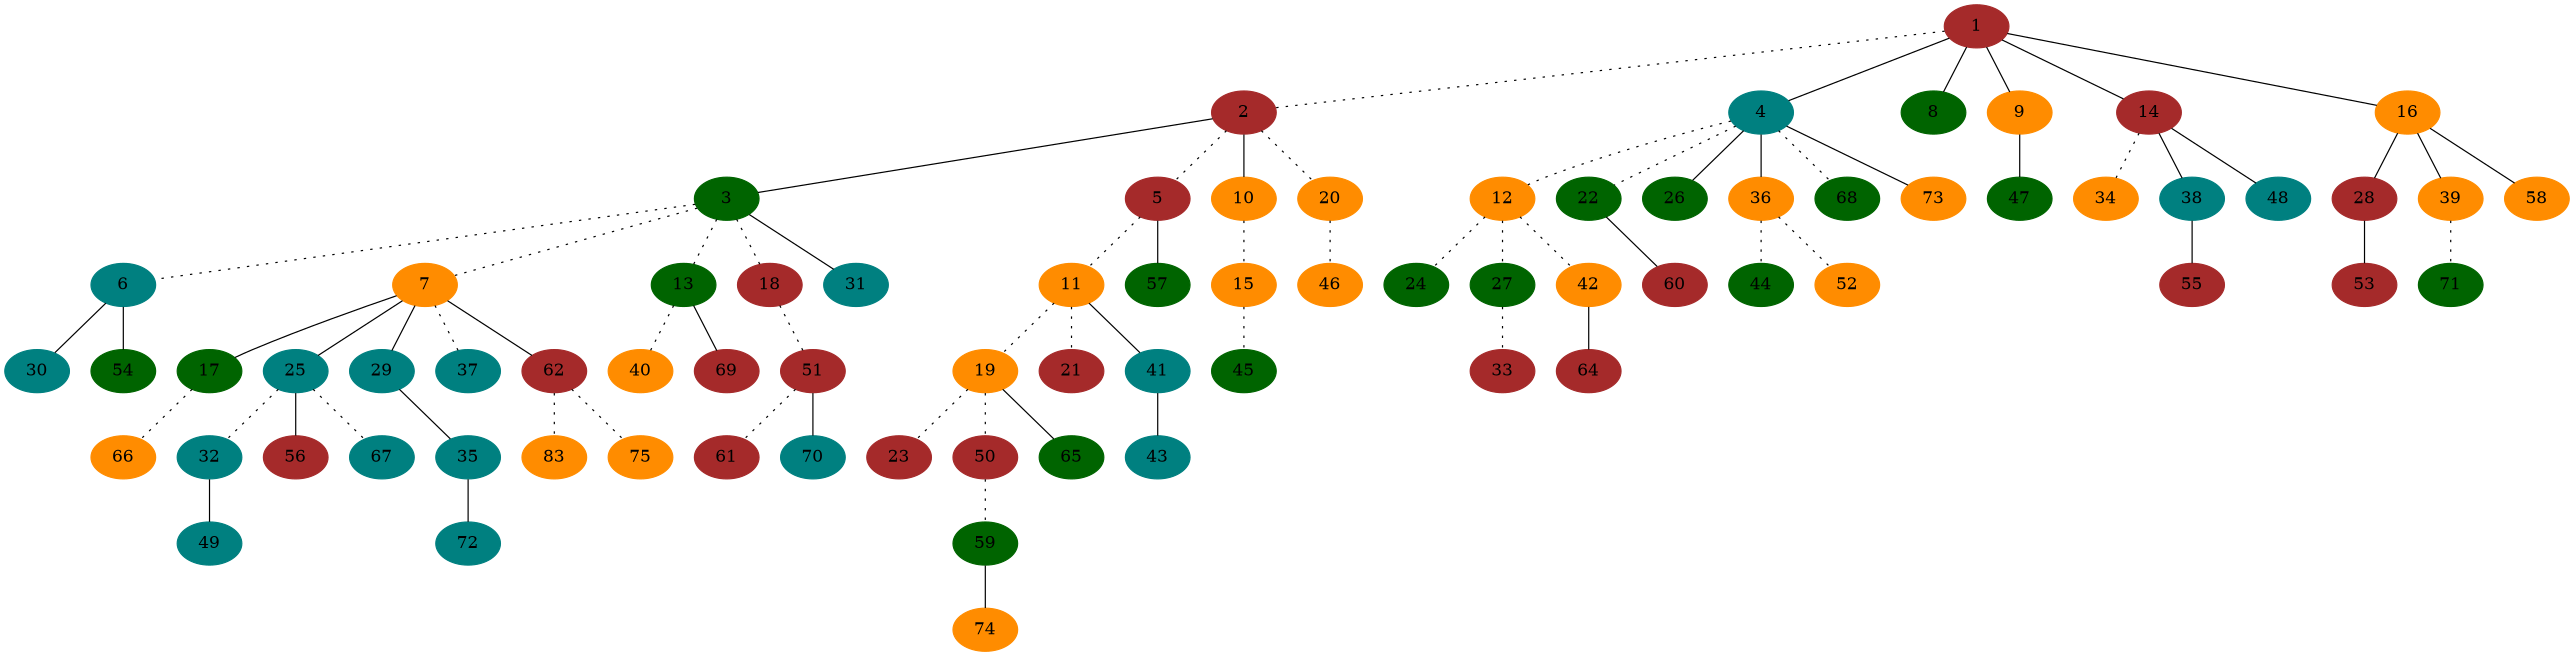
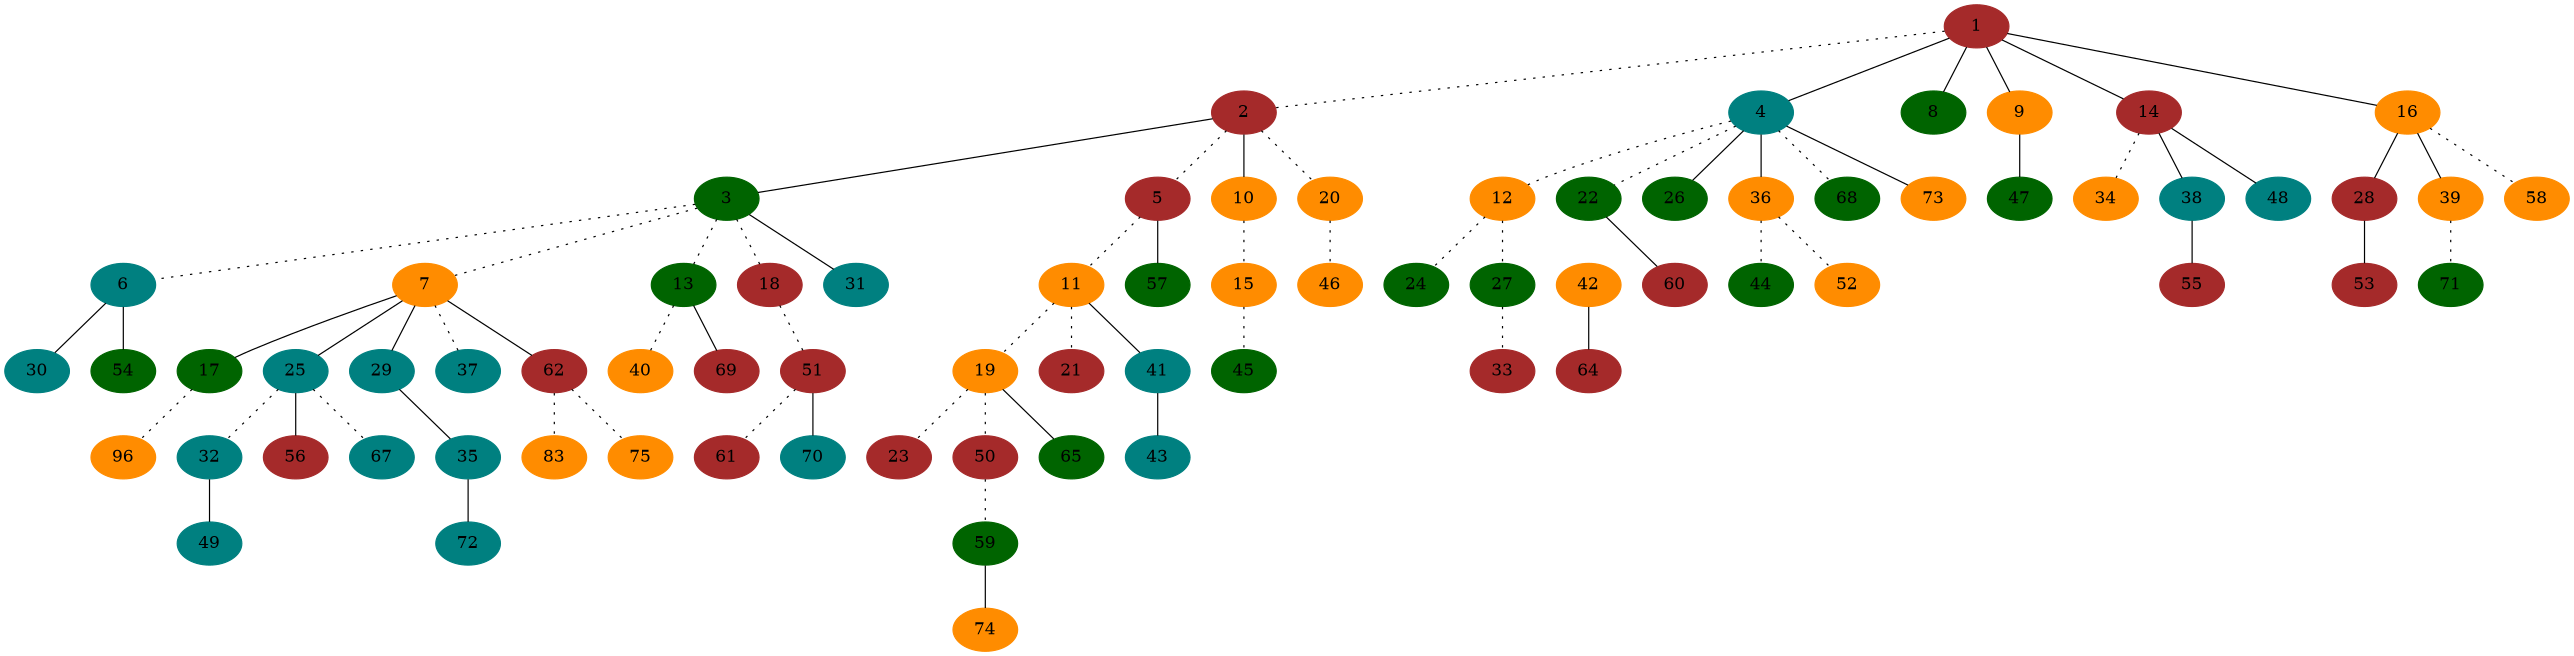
edge "16" -- "58": style solid -> dotted
edge "12" -- "42": removed
node "66": label "66" -> "96"
